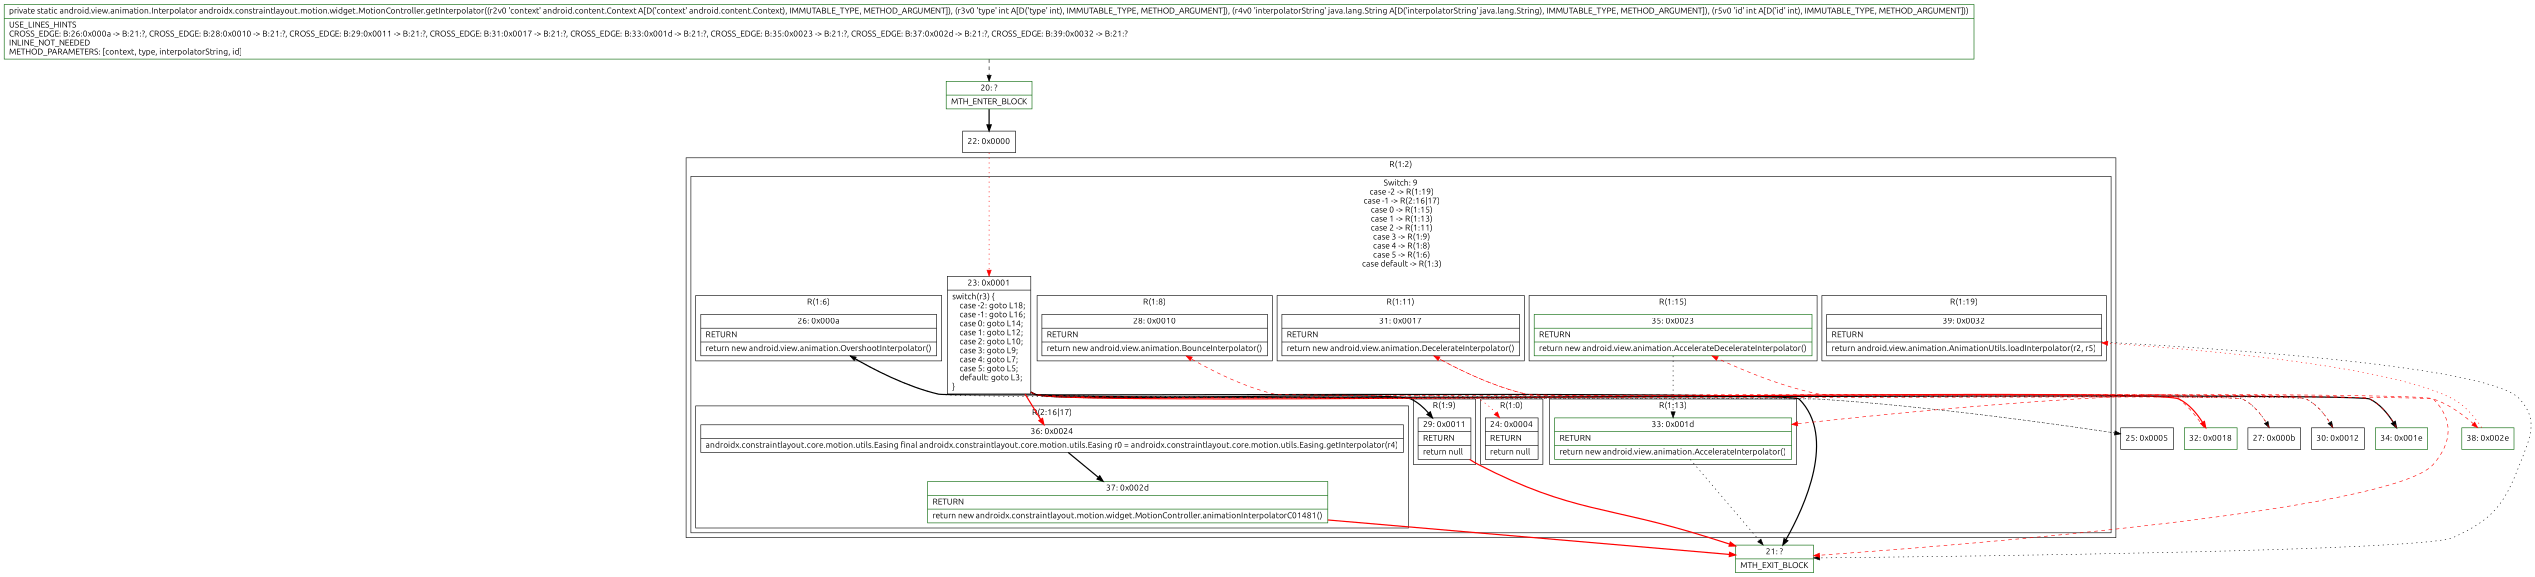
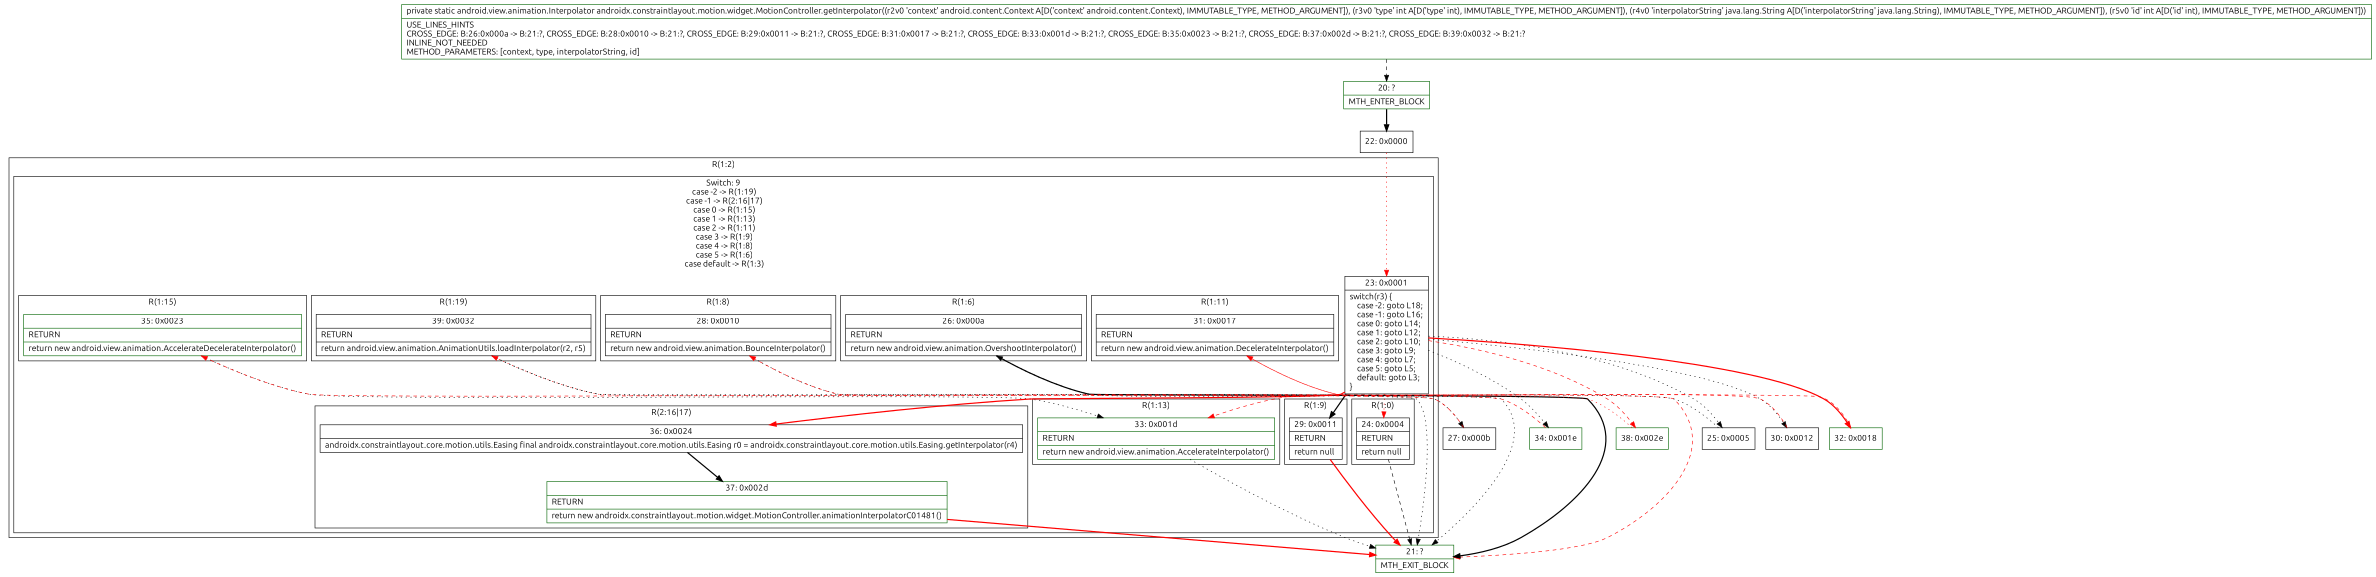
edge "28: 0x0010" -> "21: ?": added
edge "23: 0x0001" -> "27: 0x000b": now "39: 0x0032" -> "27: 0x000b"
edge "23: 0x0001" -> "34: 0x001e": style bold -> dotted
edge "24: 0x0004" -> "21: ?": added
